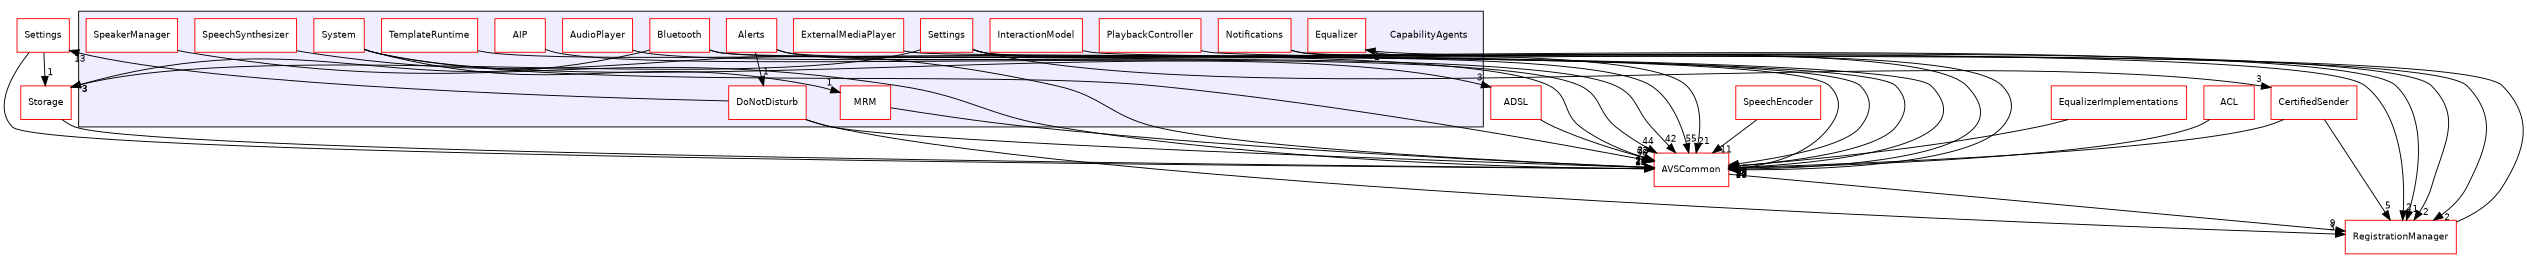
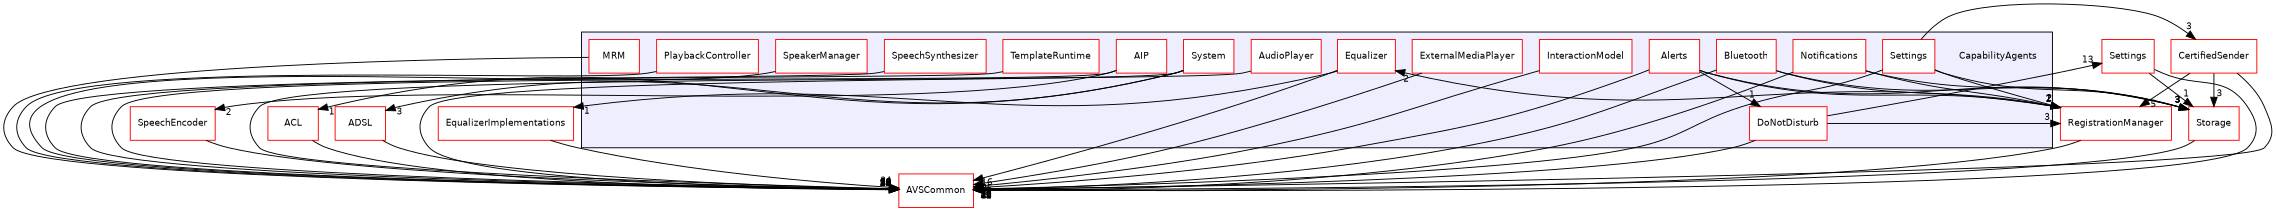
edge "System" -> "MRM": now "System" -> "ACL"
edge "Notifications" -> "Storage": added
edge "CertifiedSender" -> "Storage": added
edge "Alerts" -> "Storage": added
edge "AIP" -> "SpeechEncoder": added
edge "Equalizer" -> "EqualizerImplementations": added
edge "AVSCommon" -> "RegistrationManager": reversed
